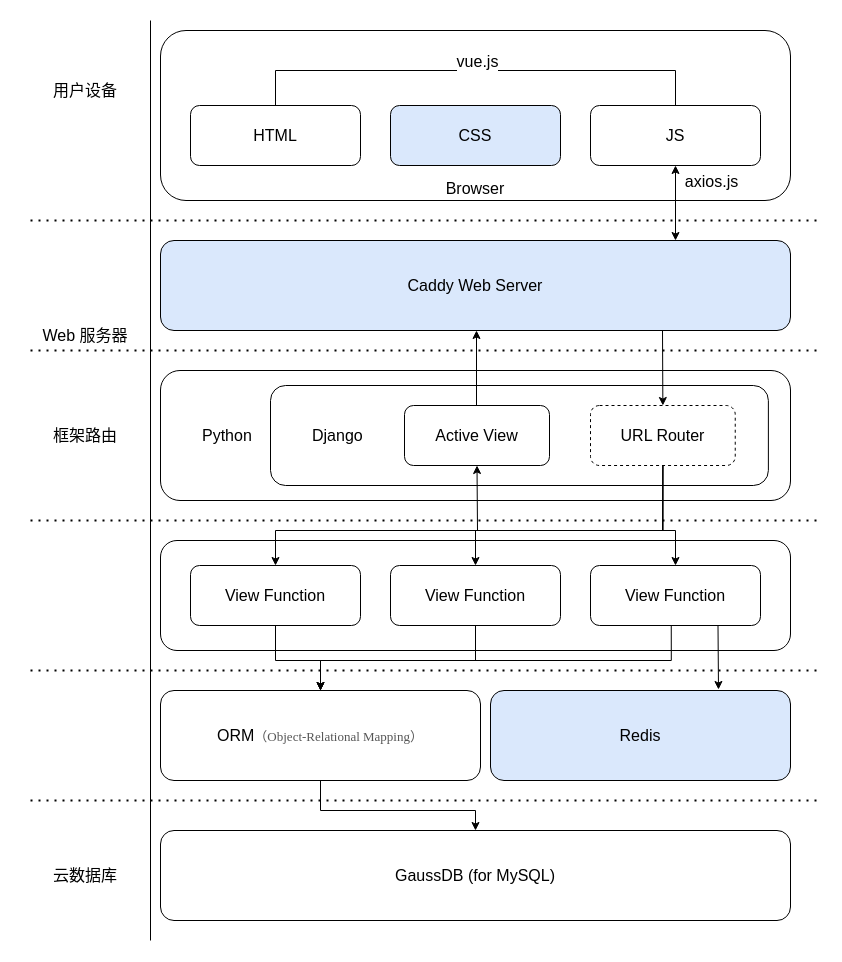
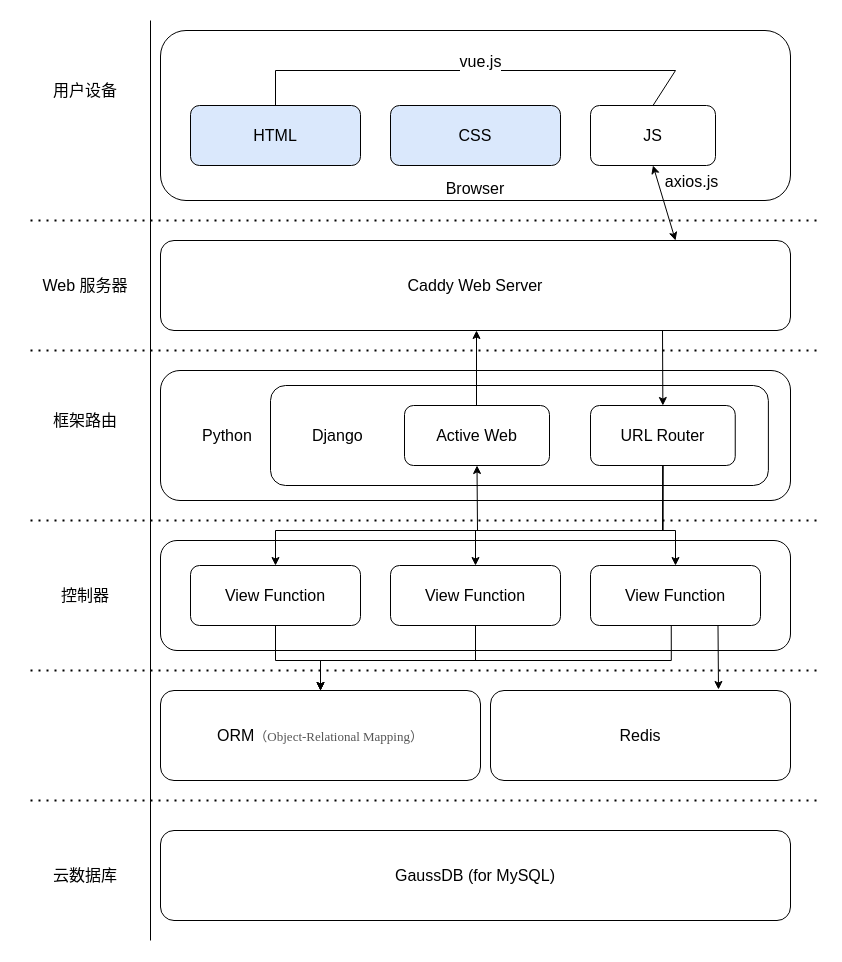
node "HTML": fillcolor #ffffff -> #dae8fc
node "JS": size 170x60 -> 125x60
node "Caddy Web Server": fillcolor #dae8fc -> #ffffff
node "Web 服务器": moved (86, 336) -> (86, 286)
node "框架路由": moved (86, 436) -> (86, 421)
node "Active View": label "Active View" -> "Active Web"
node "URL Router": style dashed -> solid
node "控制器": added
node "Redis": fillcolor #dae8fc -> #ffffff
edge "ORM（Object-Relational Mapping）" -> "GaussDB (for MySQL)": removed
